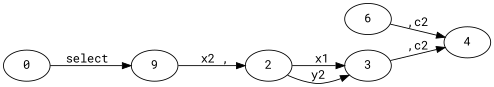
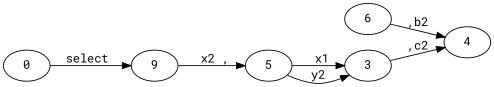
edge "6" -> "4": label ",c2" -> ",b2"
node "2": label "2" -> "5"
